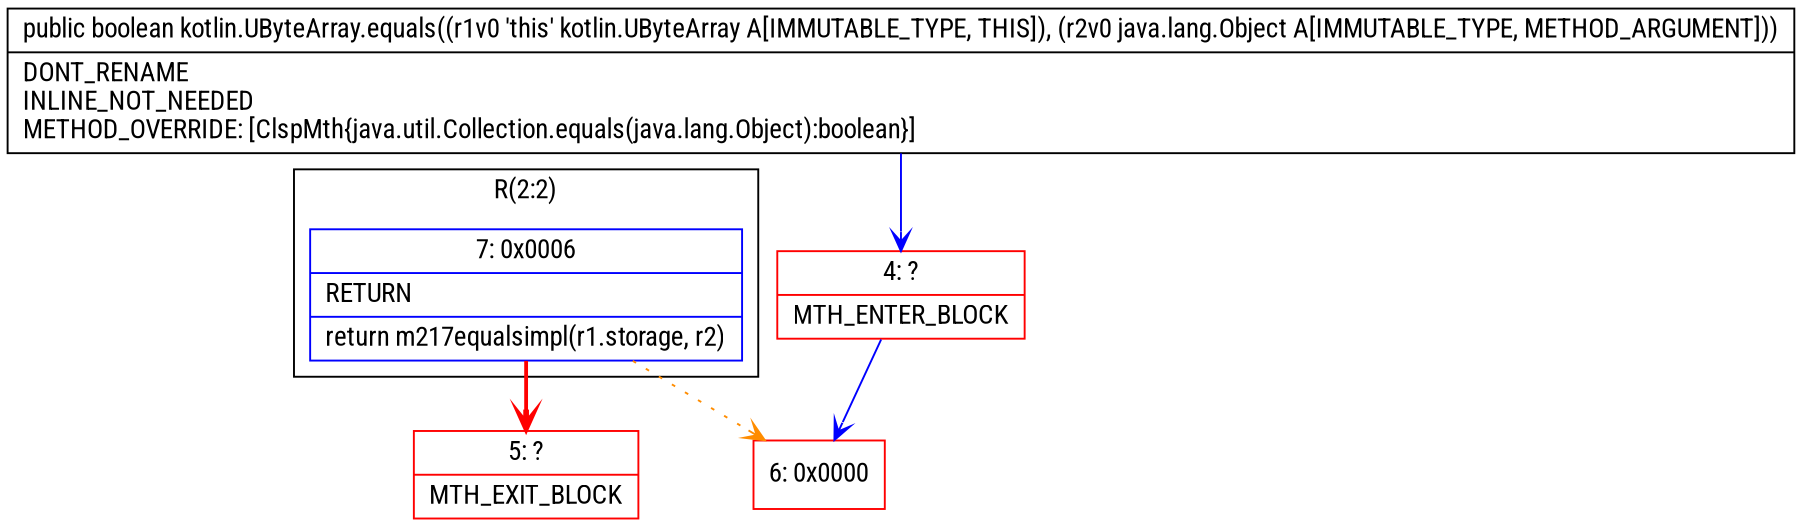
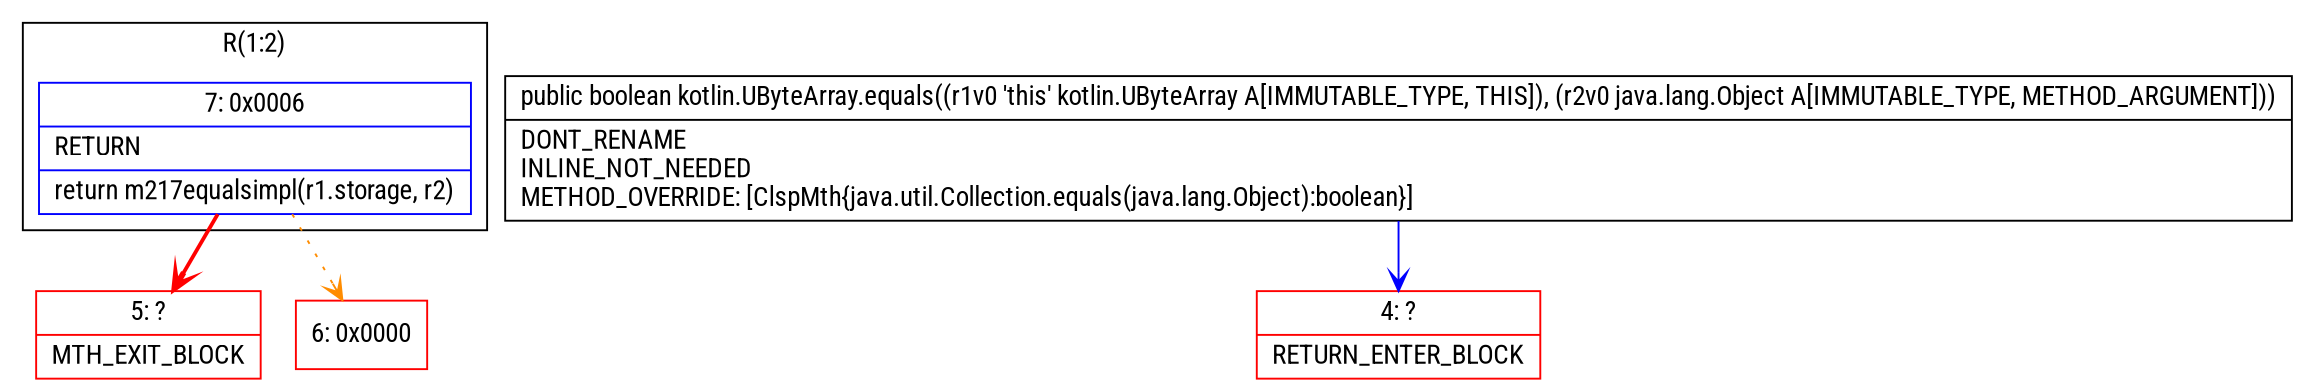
cluster "R(2:2)": label "R(2:2)" -> "R(1:2)"
node "4: ?": text "MTH_ENTER_BLOCK" -> "RETURN_ENTER_BLOCK"
edge "4: ?" -> "6: 0x0000": removed
